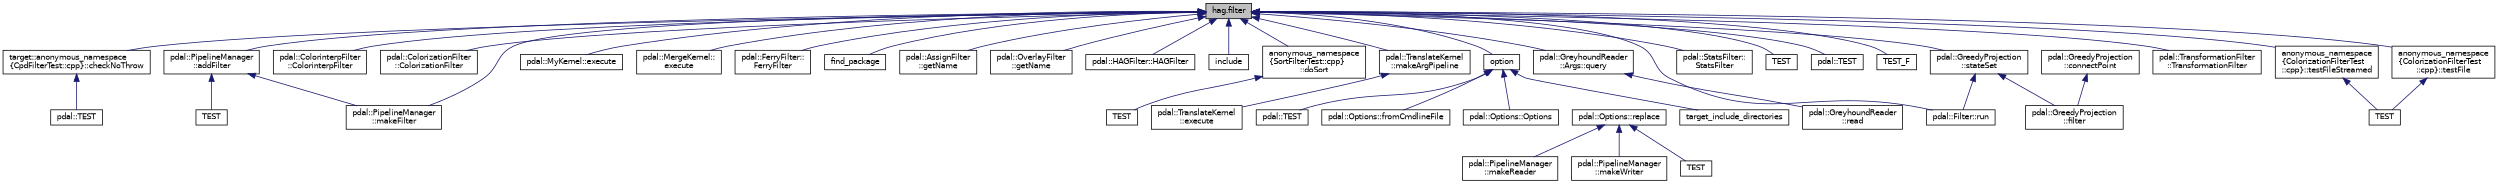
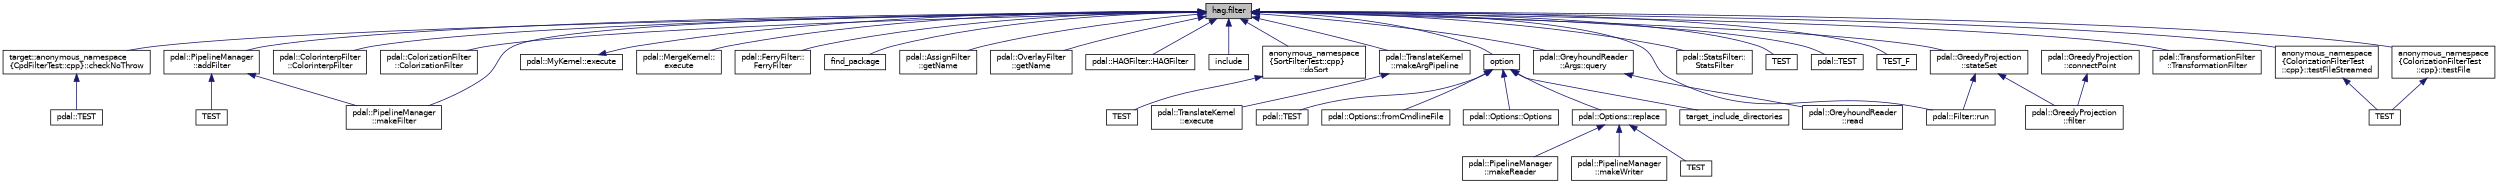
edge "pdal::MyKernel::execute" -> "hag.filter": reversed
edge "pdal::Options::replace" -> "option": added
